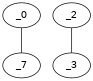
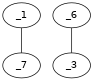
node "_0": label "_0" -> "_1"
node "_2": label "_2" -> "_6"
